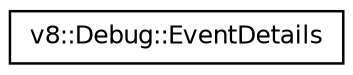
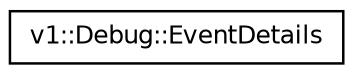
node "v8::Debug::EventDetails": label "v8::Debug::EventDetails" -> "v1::Debug::EventDetails"
